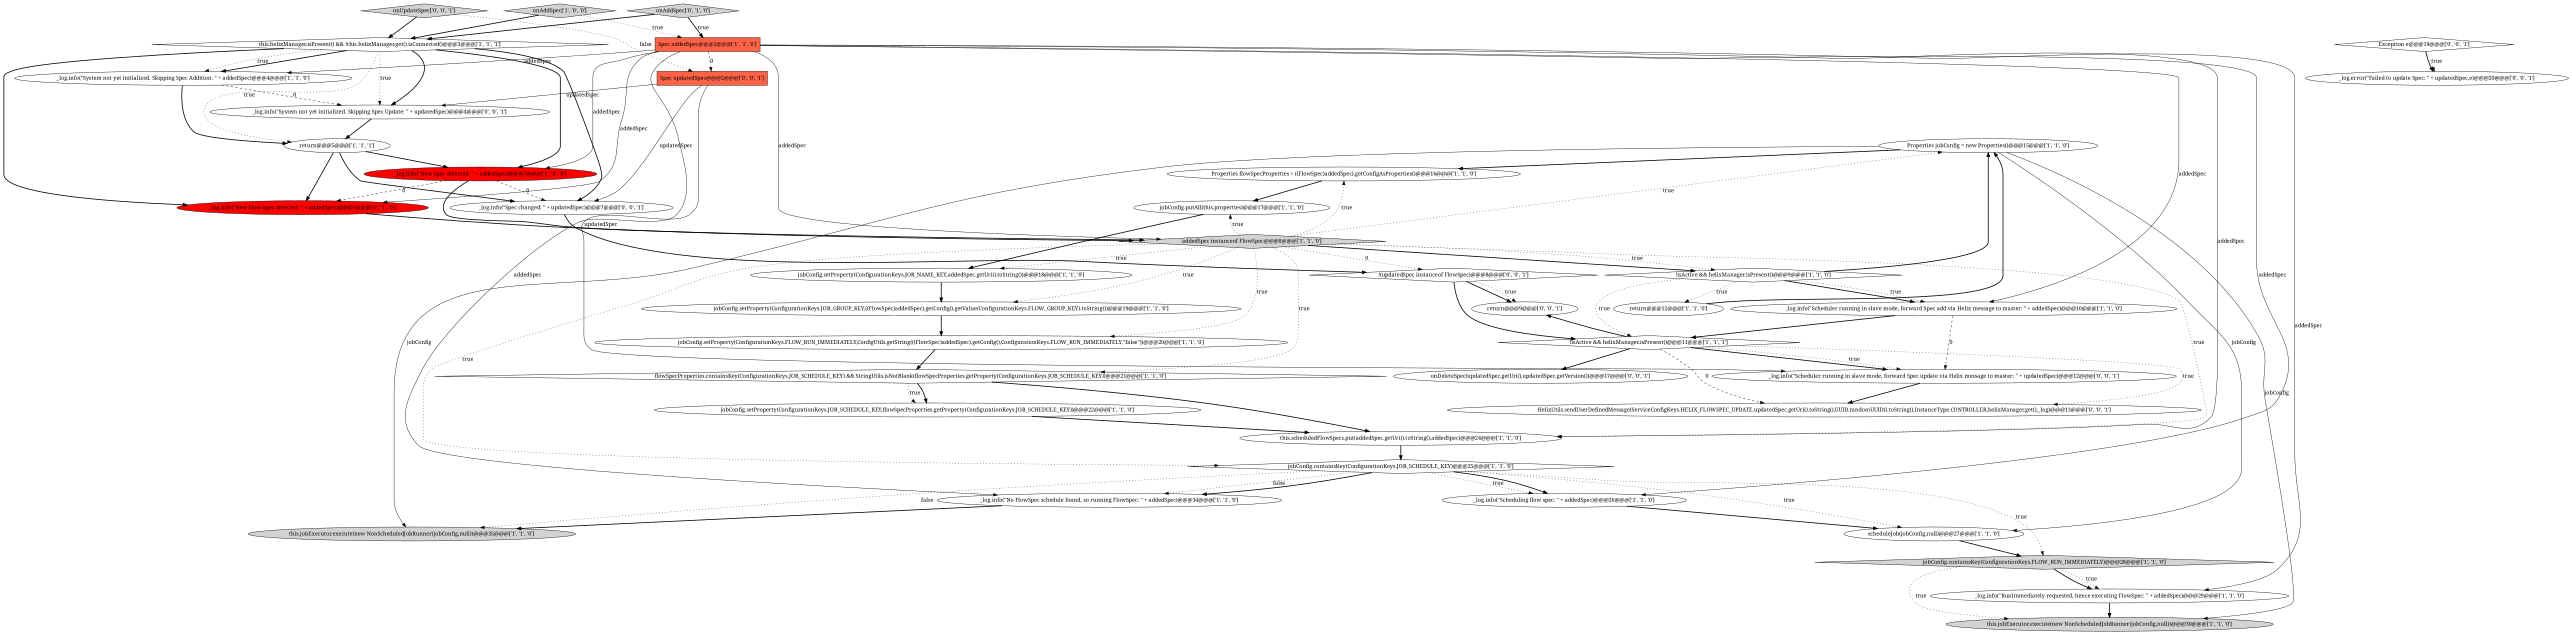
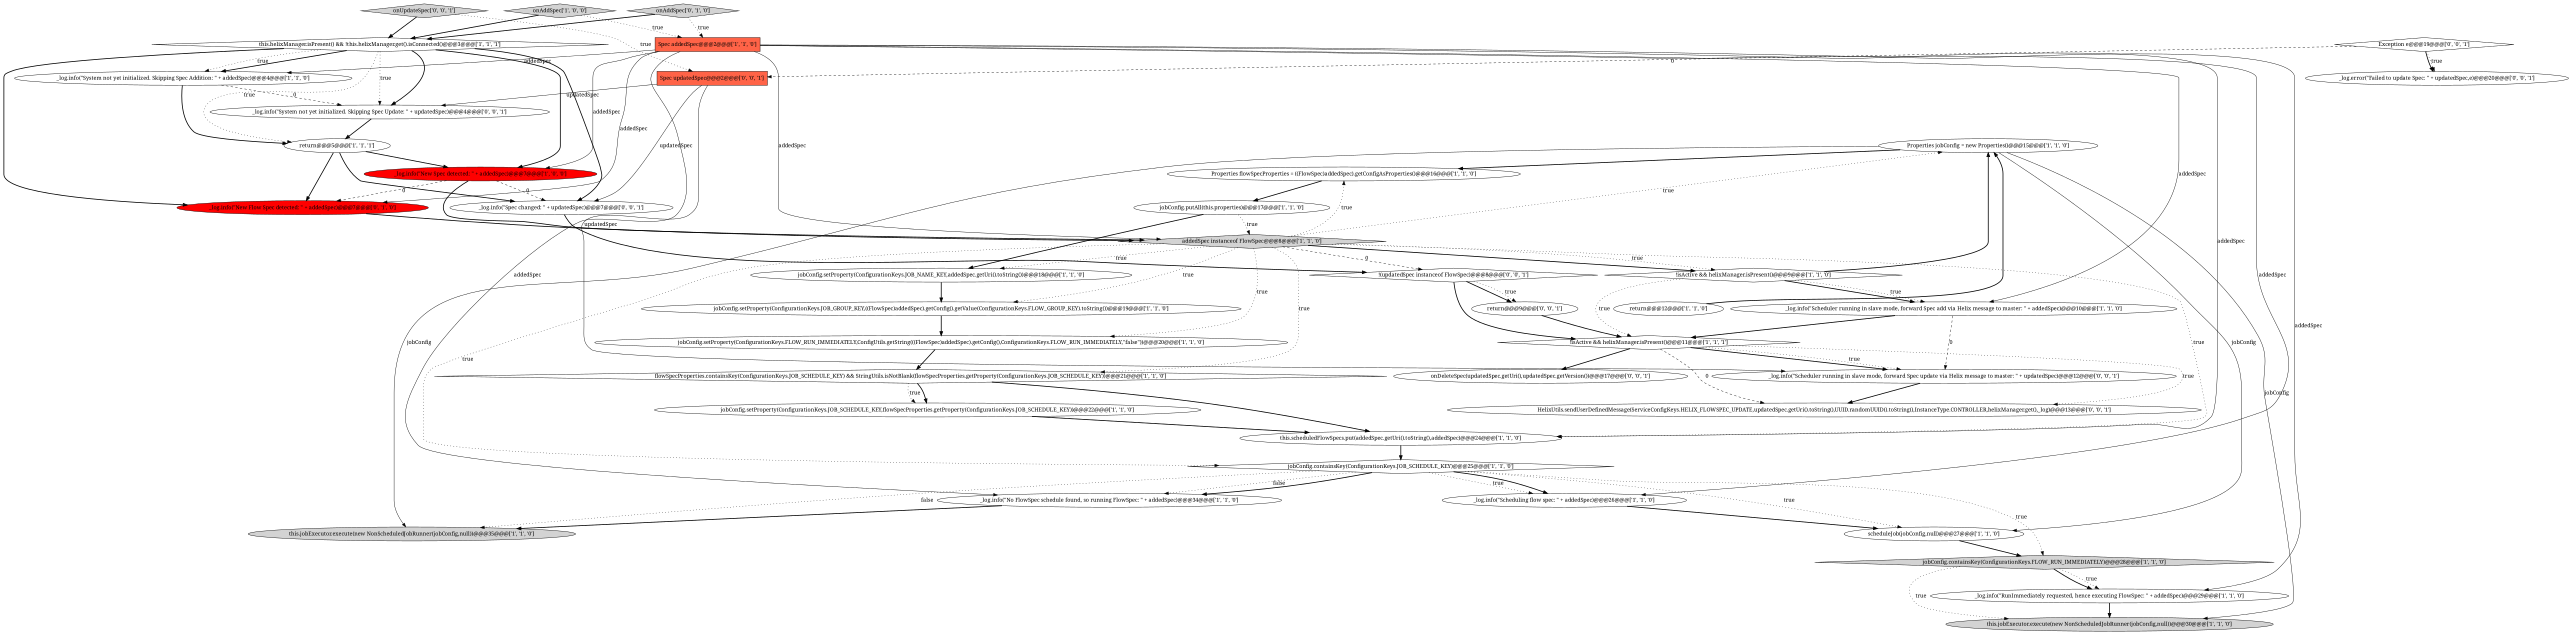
edge "onAddSpec['0', '1', '0']" -> "Spec addedSpec@@@2@@@['1', '1', '0']": style bold -> dotted
edge "onUpdateSpec['0', '0', '1']" -> "Spec updatedSpec@@@2@@@['0', '0', '1']": label "false" -> "true"
edge "Spec addedSpec@@@2@@@['1', '1', '0']" -> "Spec updatedSpec@@@2@@@['0', '0', '1']": now "Exception e@@@19@@@['0', '0', '1']" -> "Spec updatedSpec@@@2@@@['0', '0', '1']"
edge "addedSpec instanceof FlowSpec@@@8@@@['1', '1', '0']" -> "jobConfig.putAll(this.properties)@@@17@@@['1', '1', '0']": reversed
edge "addedSpec instanceof FlowSpec@@@8@@@['1', '1', '0']" -> "!(updatedSpec instanceof FlowSpec)@@@8@@@['0', '0', '1']": style dotted -> dashed
edge "!isActive && helixManager.isPresent()@@@9@@@['1', '1', '0']" -> "return@@@12@@@['1', '1', '0']": removed, label "true"
edge "!isActive && helixManager.isPresent()@@@11@@@['1', '1', '1']" -> "return@@@9@@@['0', '0', '1']": reversed
